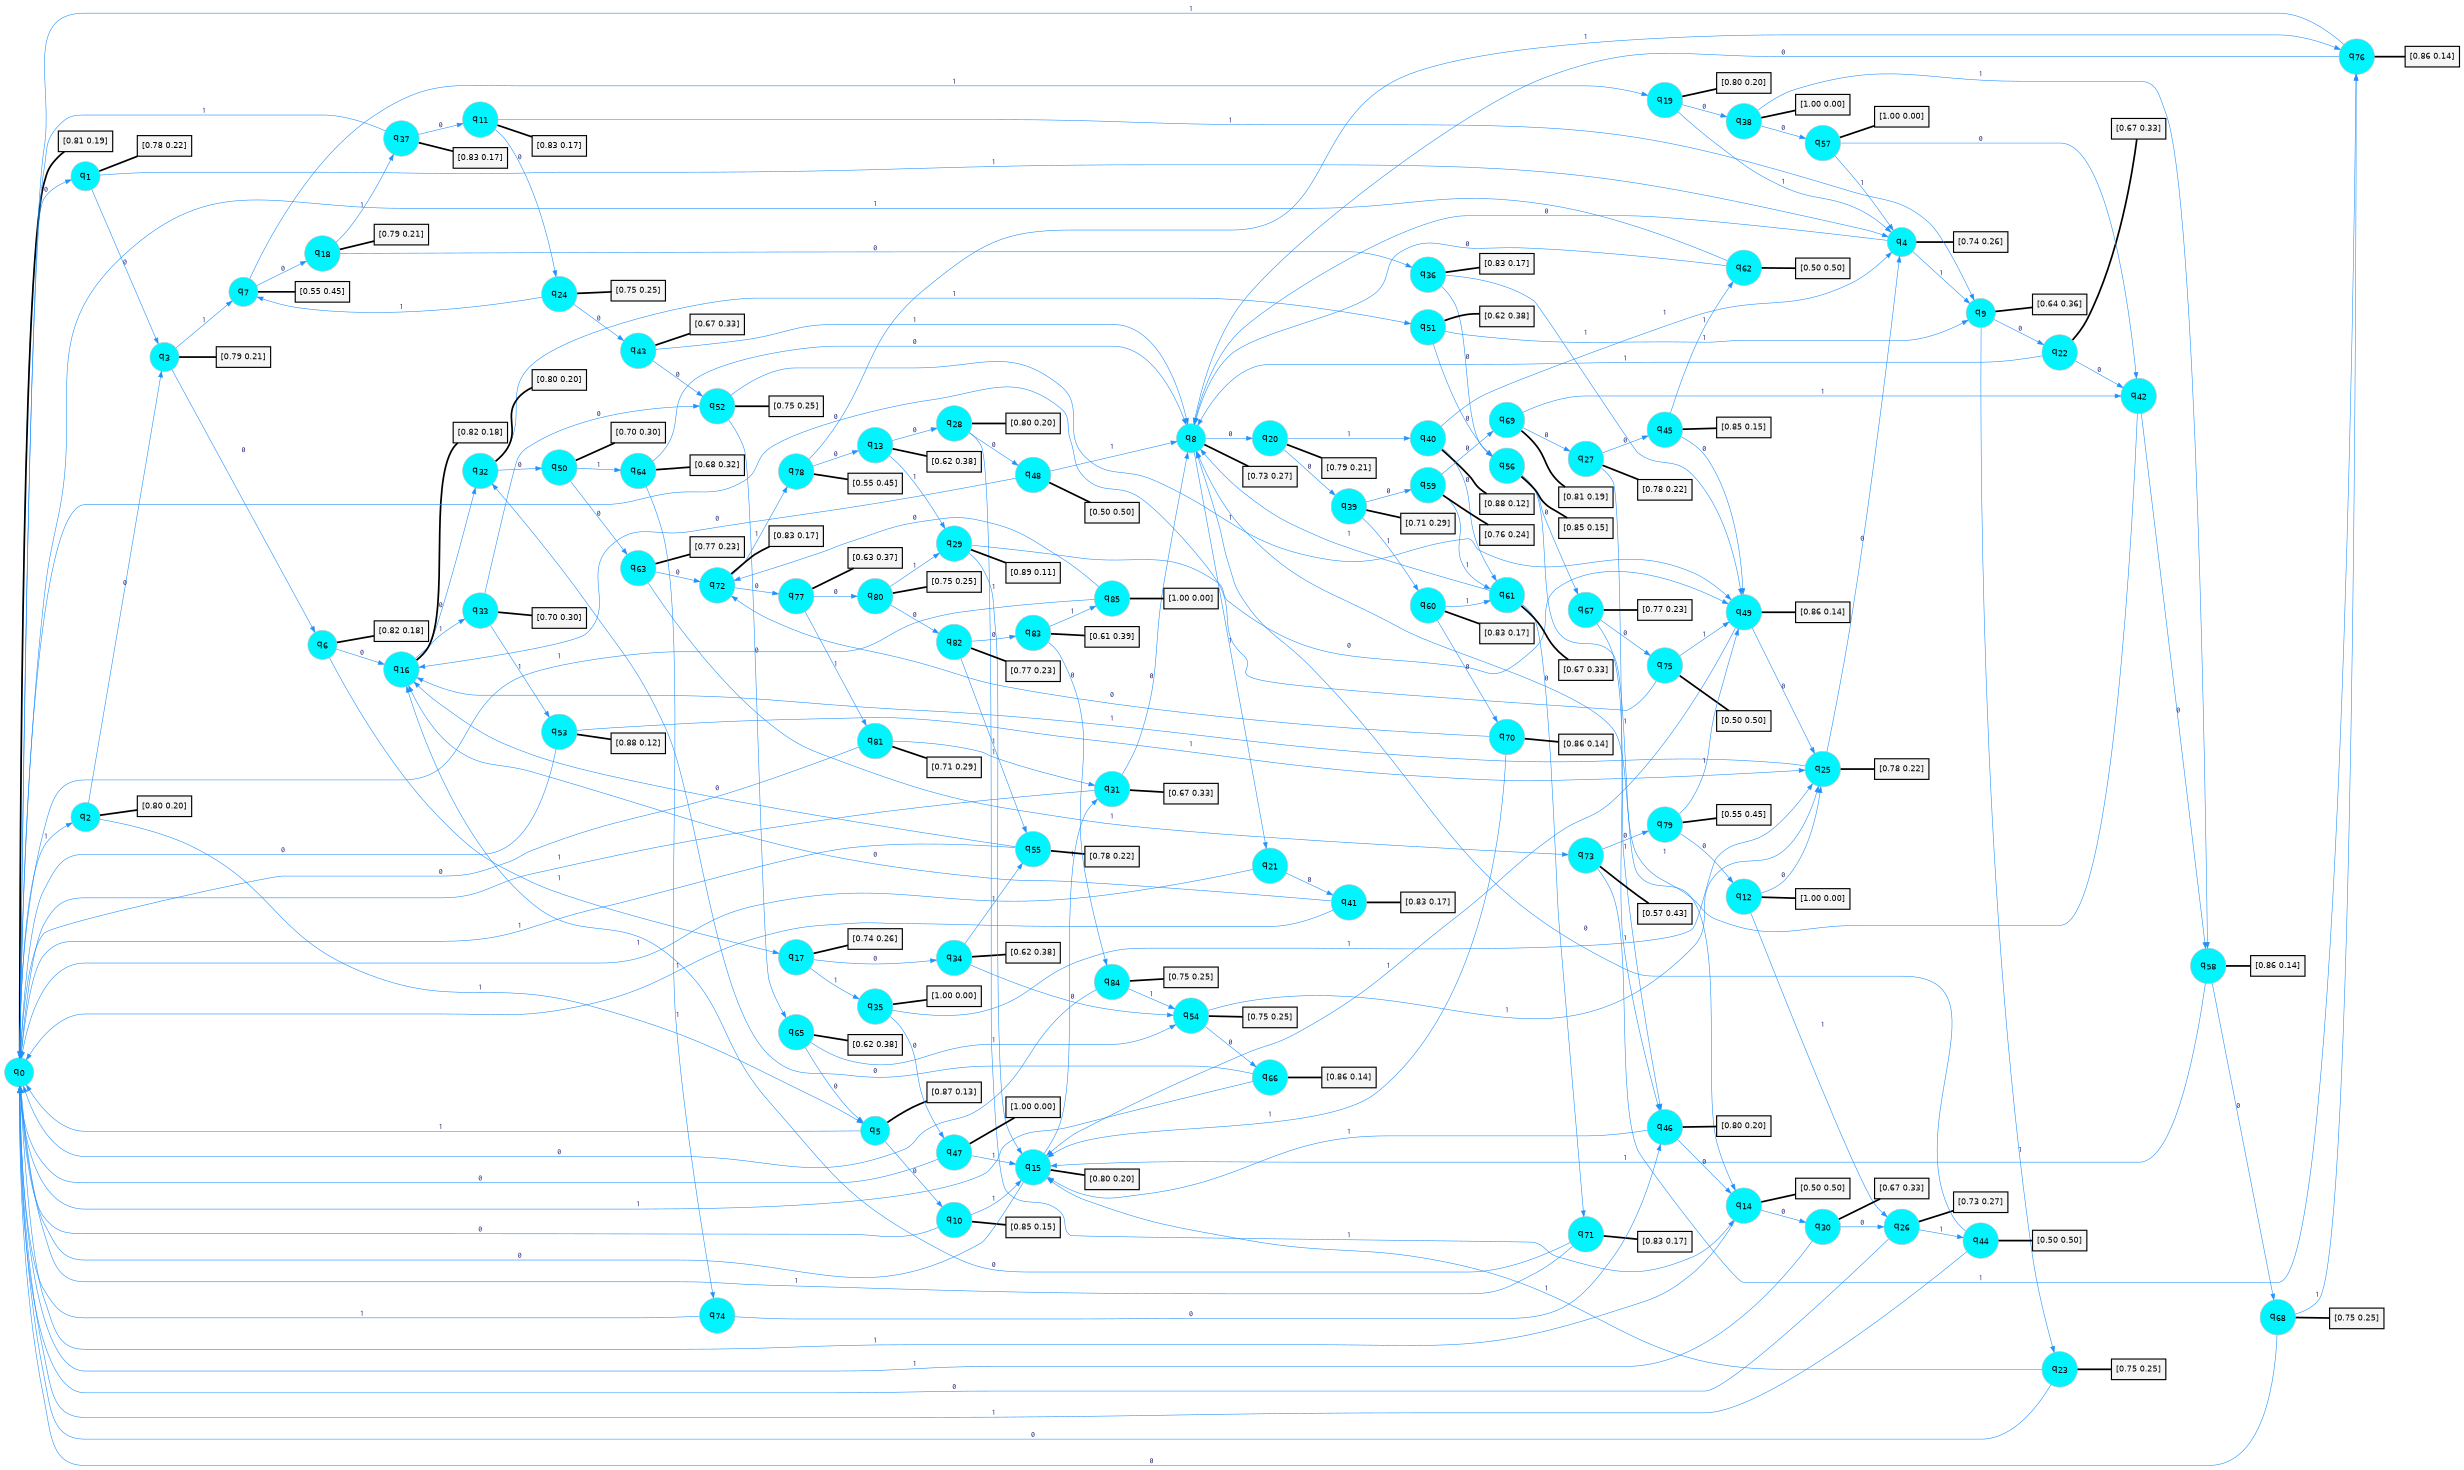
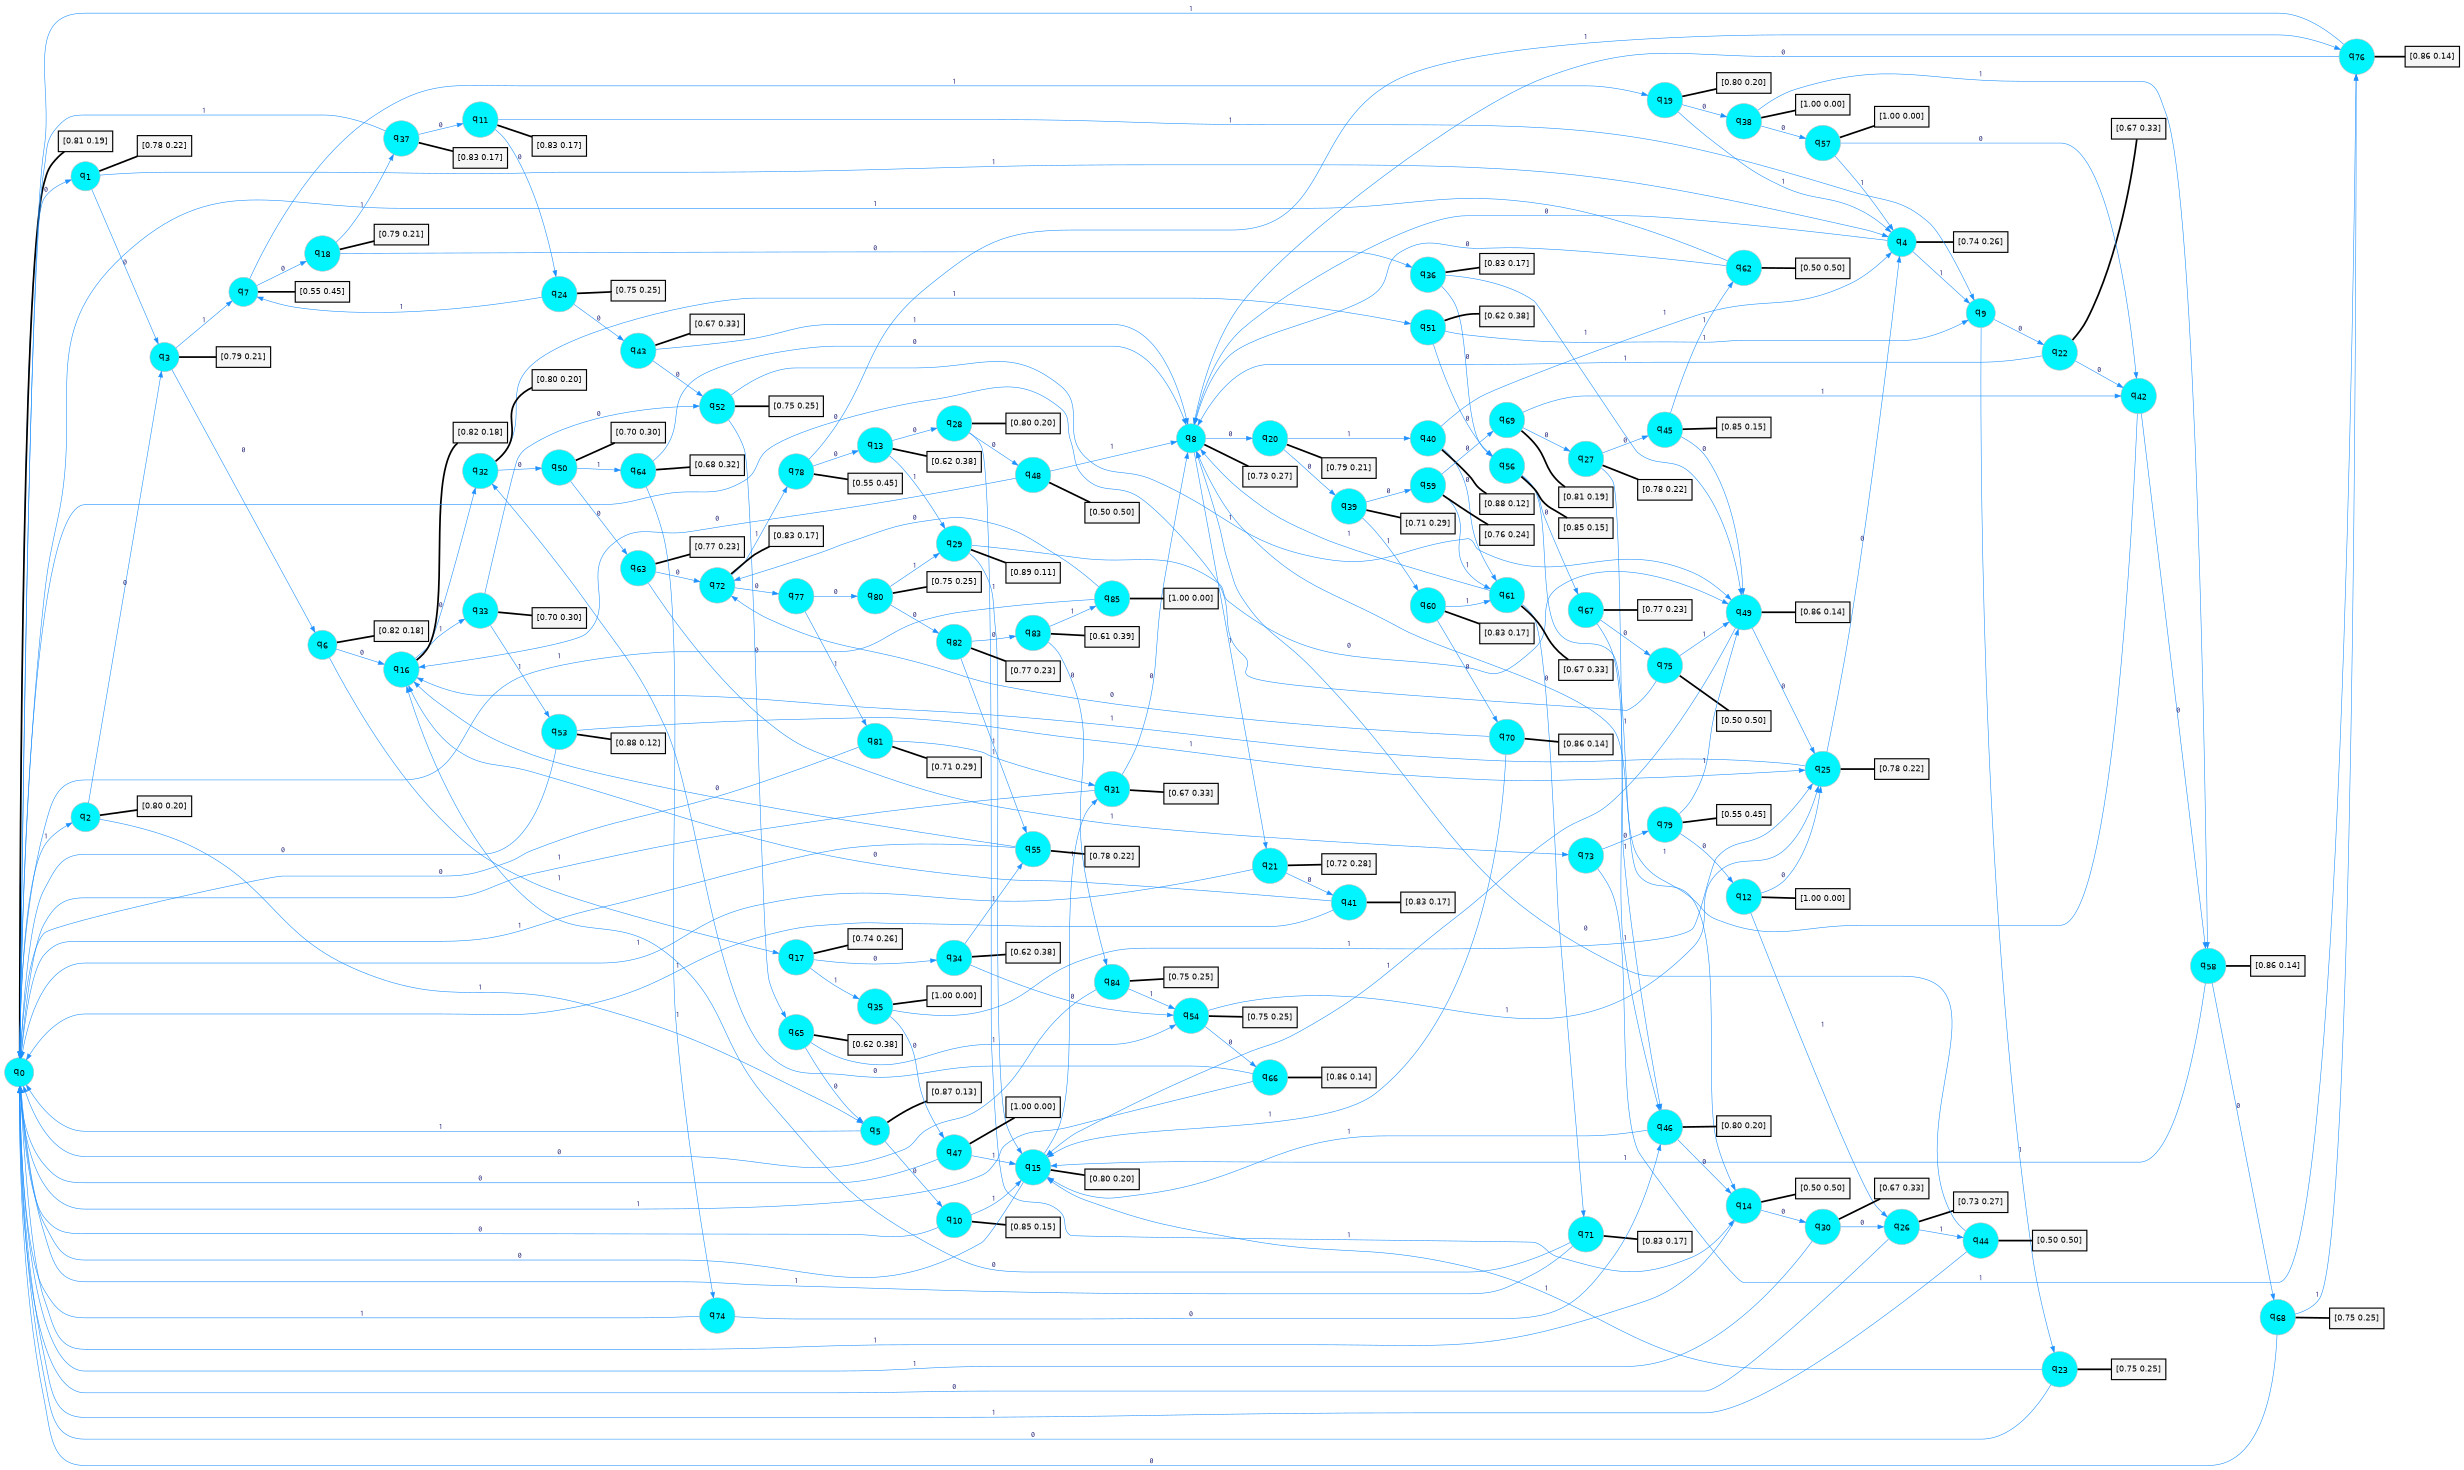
node "[0.64 0.36]": removed
node "[0.63 0.37]": removed
node "[0.72 0.28]": added
node "[0.57 0.43]": removed
